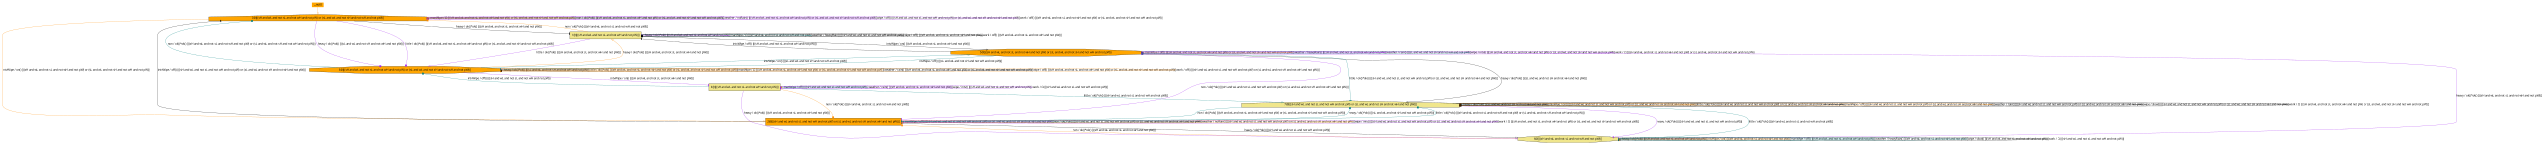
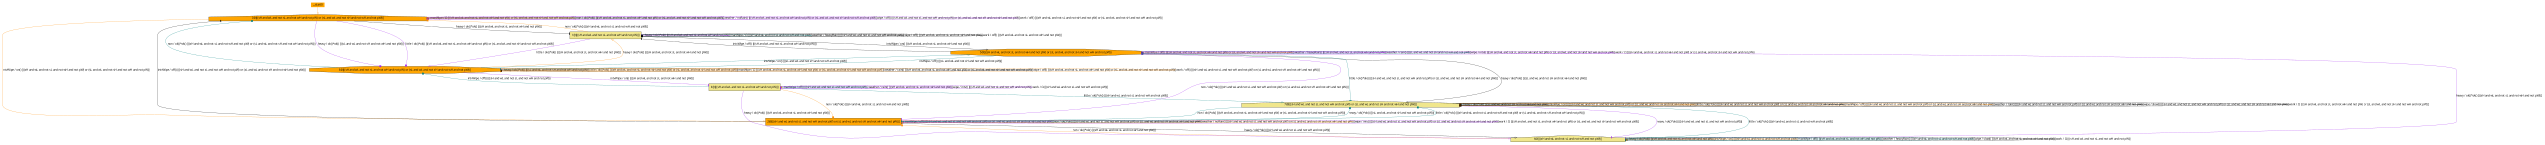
node "__not0": label "__not0" -> "__start0"
node "6@[((sH and wL and not sL and not wH and not pW))]": shape octagon -> house
